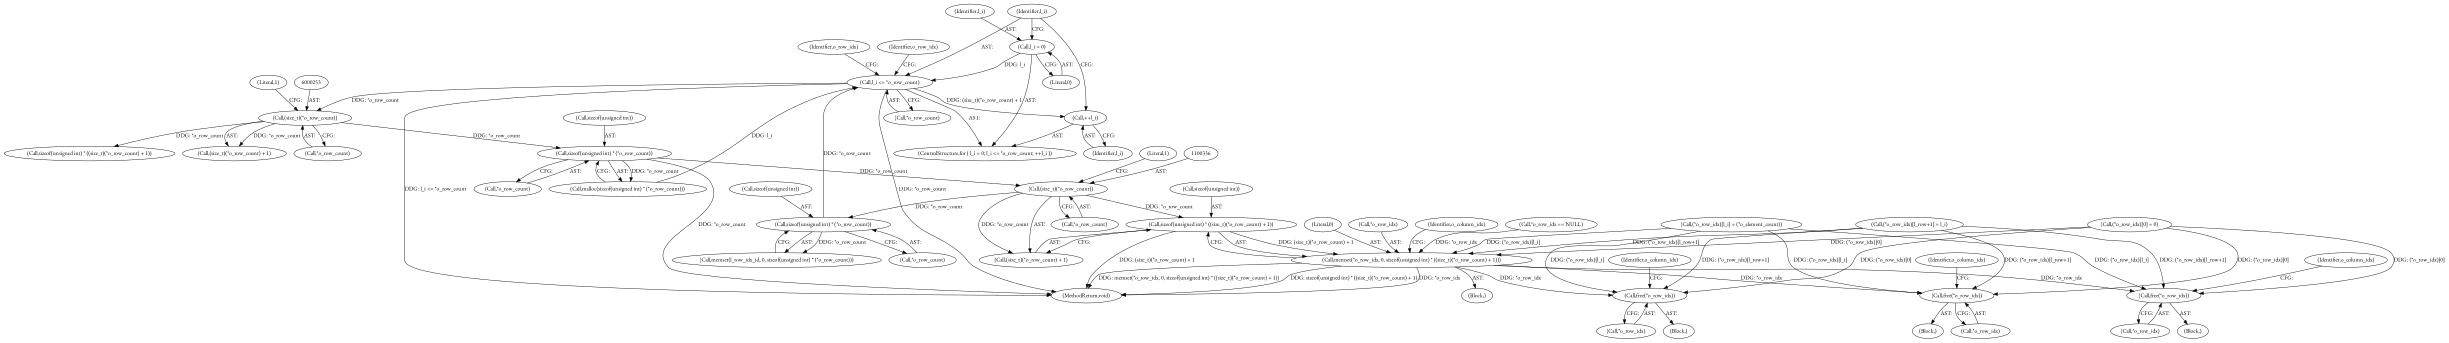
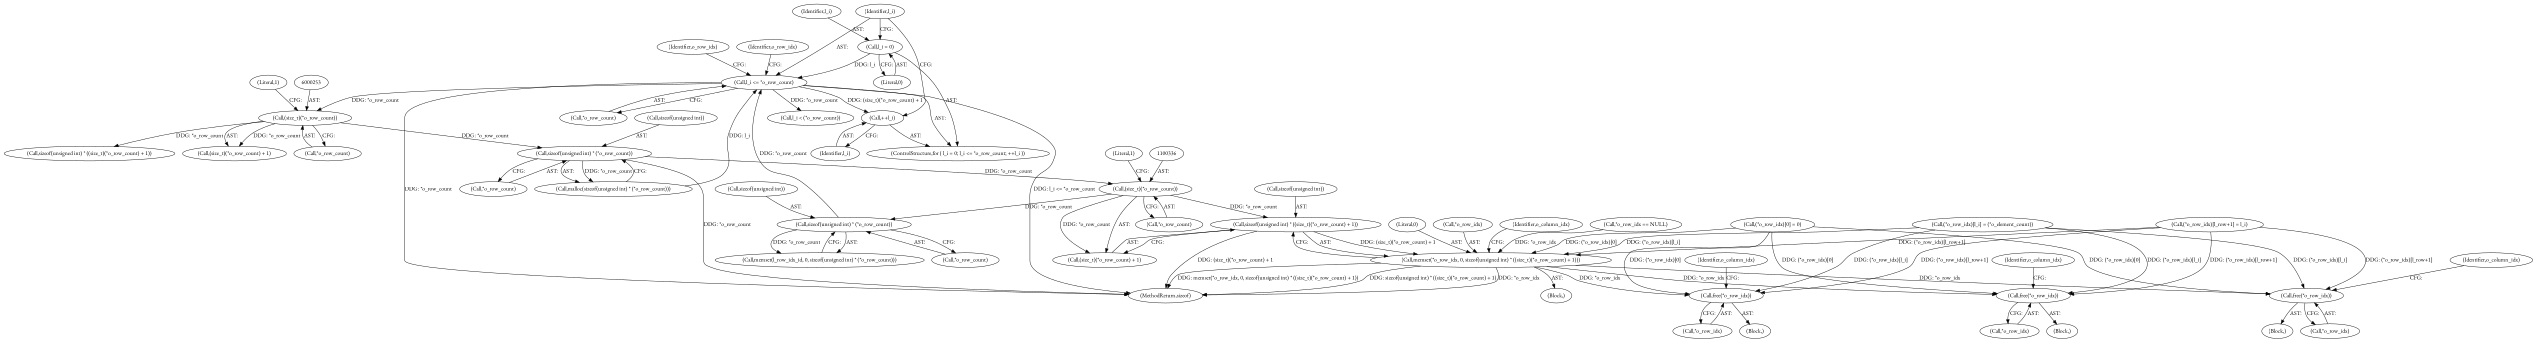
node "(Call,l_i < (*o_row_count))": added
node "(MethodReturn,void)": label "(MethodReturn,void)" -> "(MethodReturn,sizeof)"
